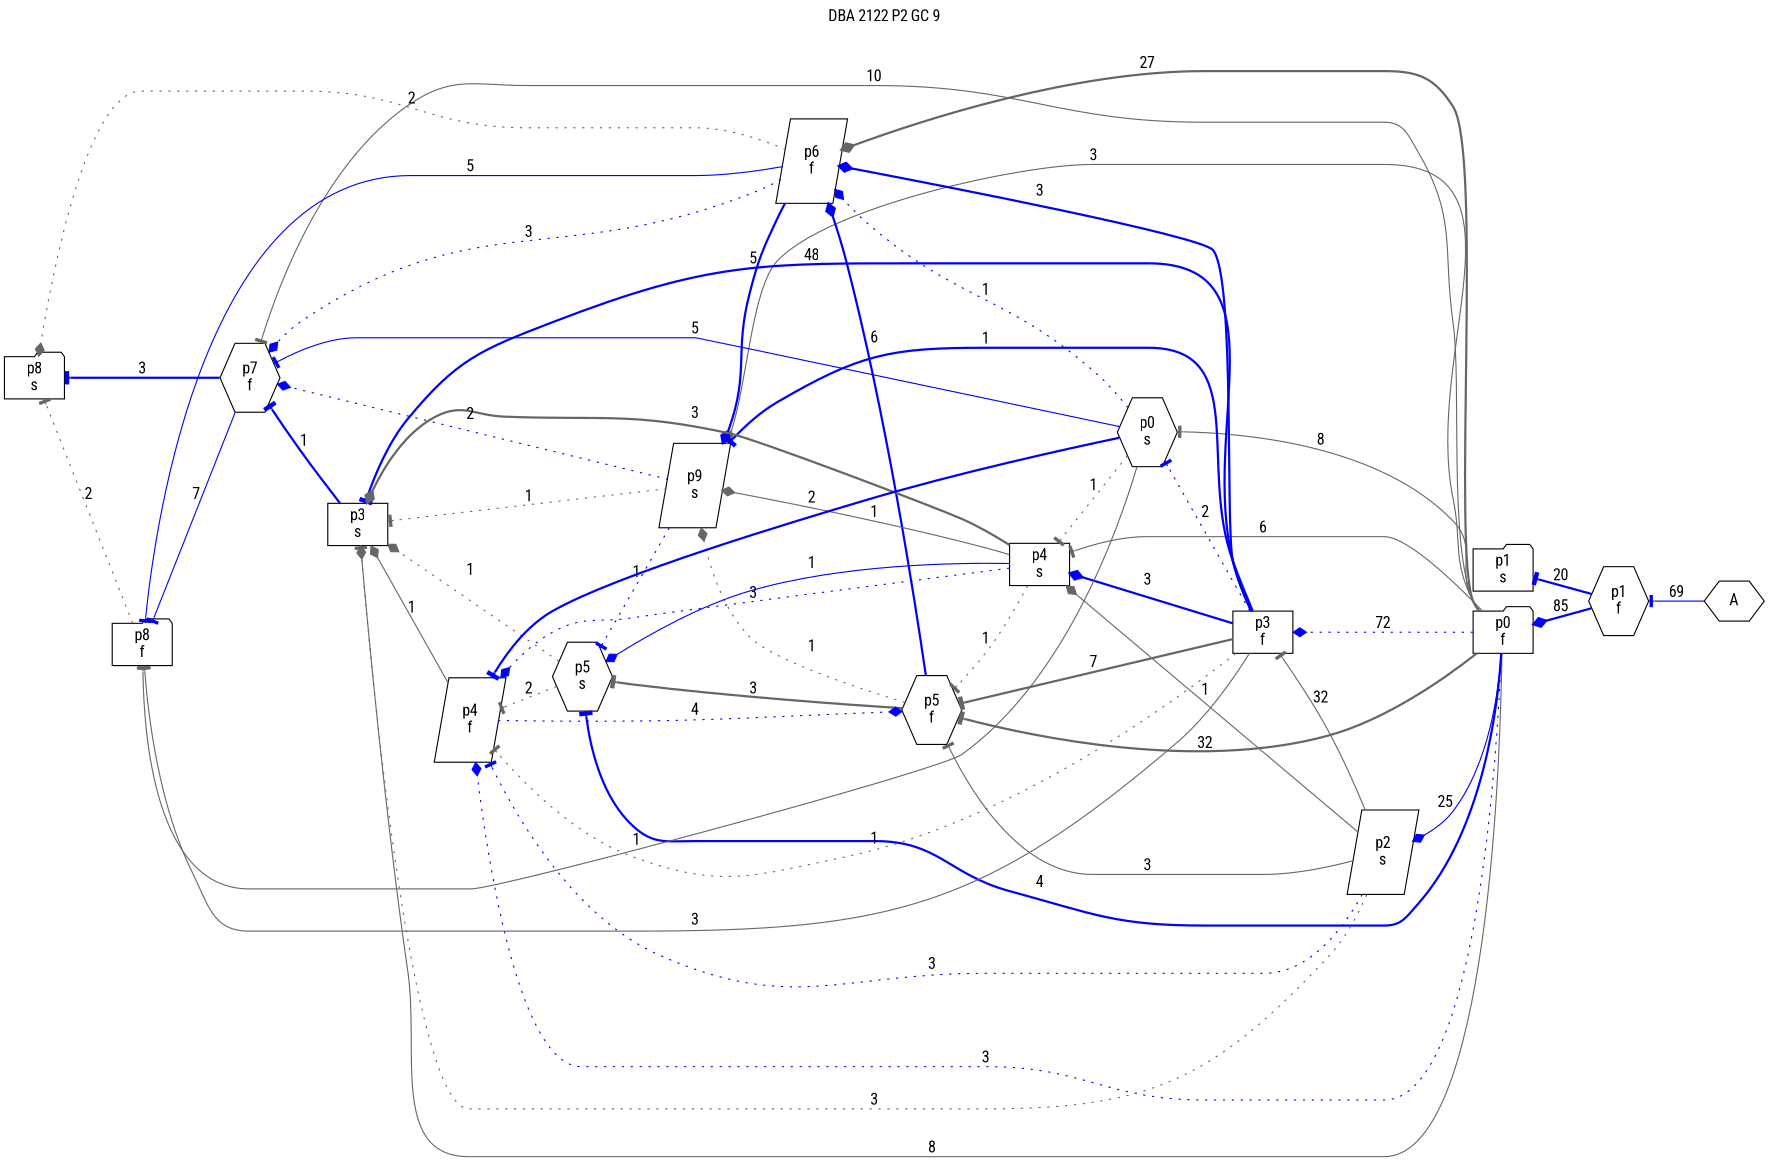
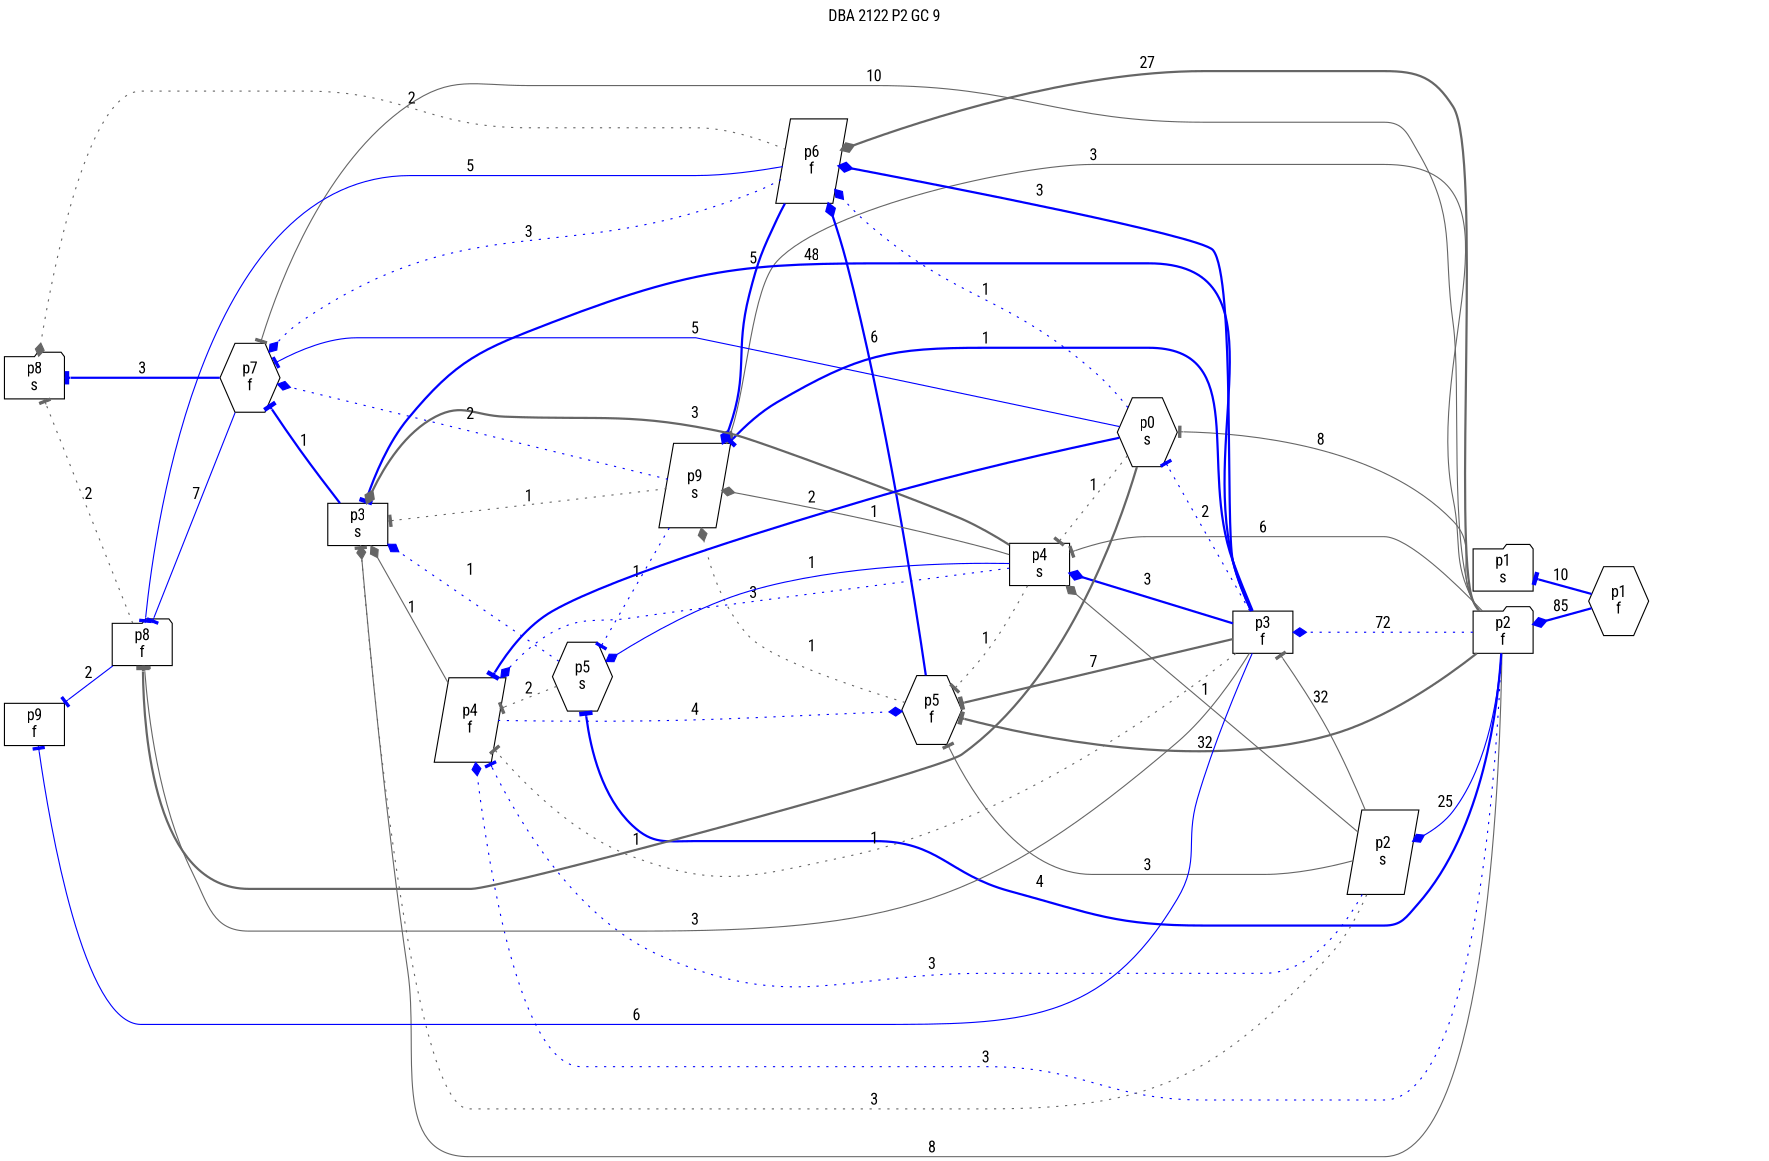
edge "p1 f" -> "p1 s": label "20" -> "10"
node "A": removed
edge "p5 s" -> "p3 s": color gray40 -> blue
node "p0 f": label "p0 f" -> "p2 f"
edge "p5 f" -> "p5 s": removed, label "3"
node "p9 f": added
edge "p0 s" -> "p8 f": style solid -> bold
